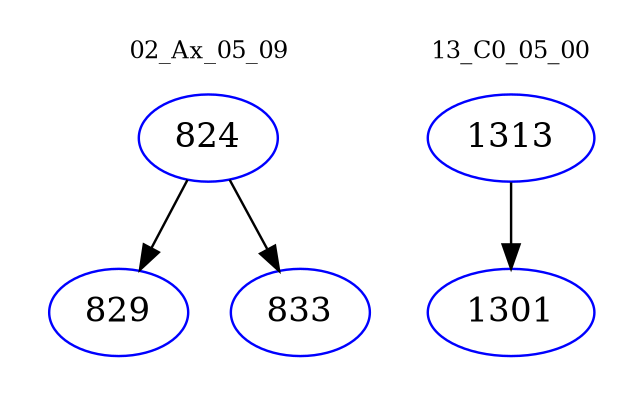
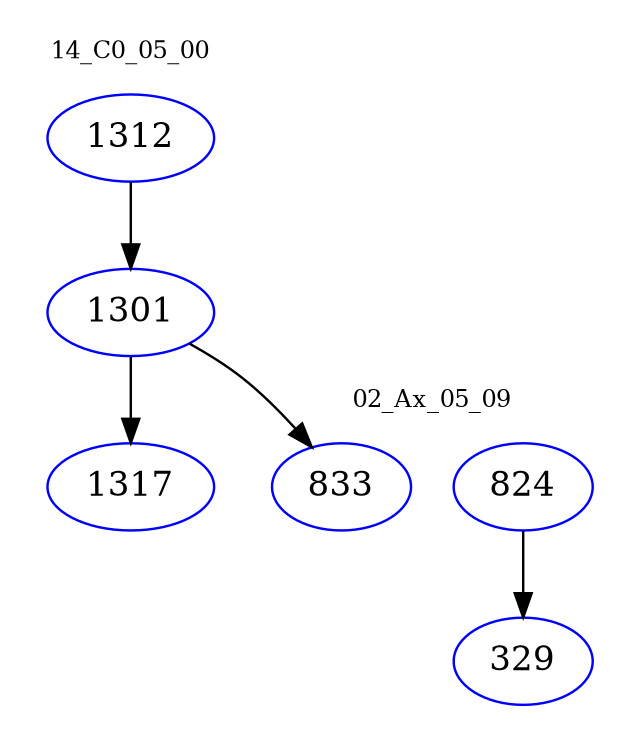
cluster "13_C0_05_00": label "13_C0_05_00" -> "14_C0_05_00"
node "1313": label "1313" -> "1312"
edge "824" -> "833": now "1301" -> "833"
node "829": label "829" -> "329"
node "1317": added
